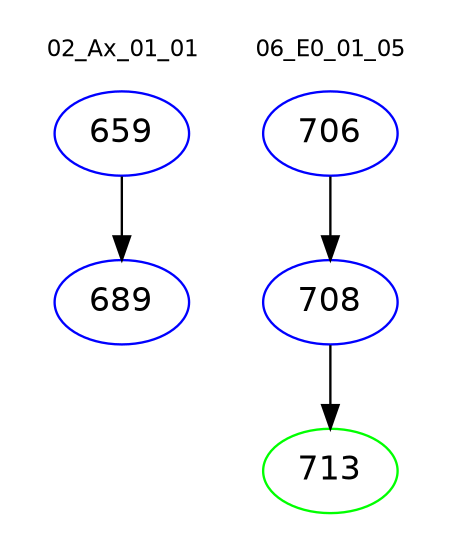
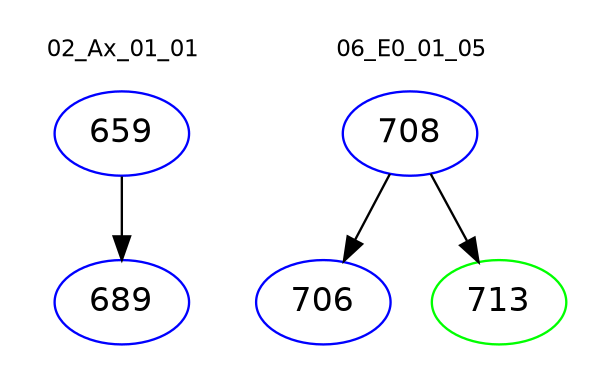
edge "706" -> "708": reversed
